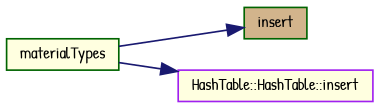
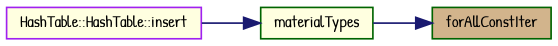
node "insert": label "insert" -> "forAllConstIter"
edge "materialTypes" -> "HashTable::HashTable::insert": reversed
